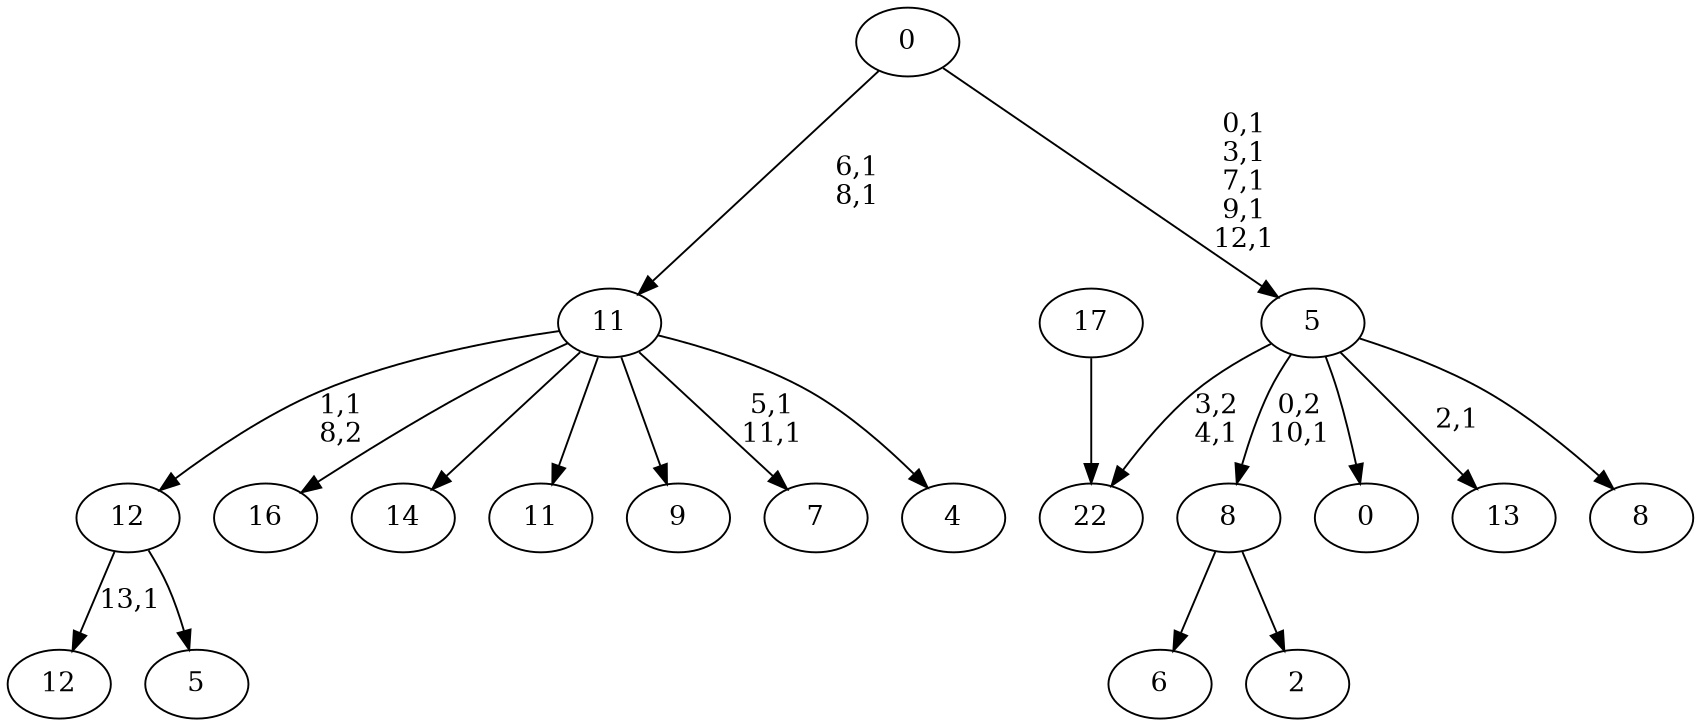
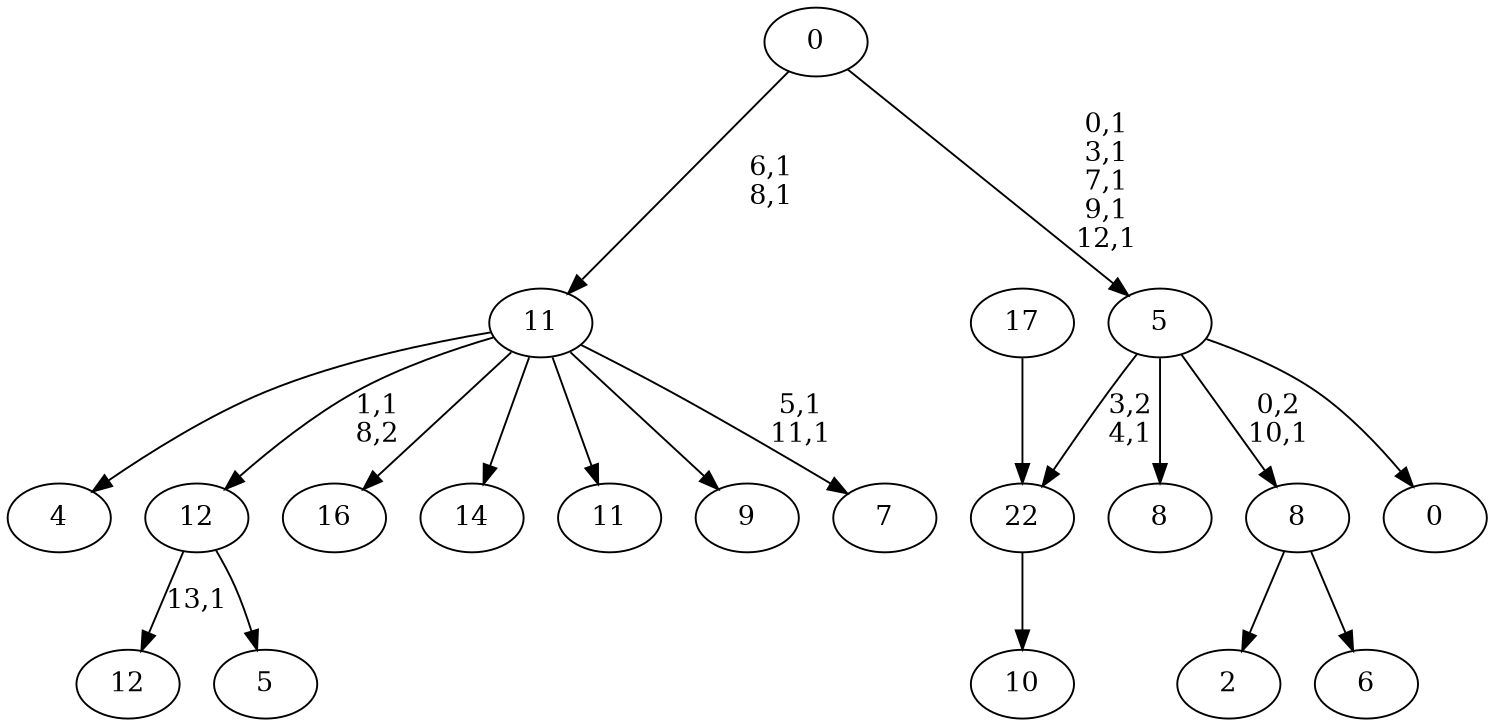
node "13": removed
node "10": added
